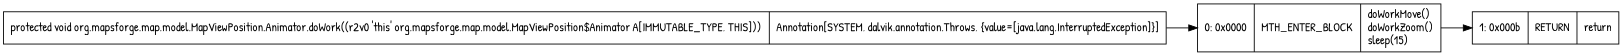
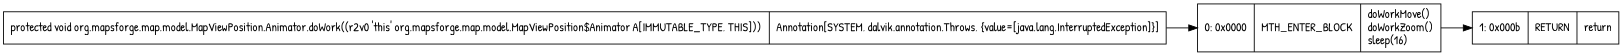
node "0: 0x0000": text "sleep(15)" -> "sleep(16)"
